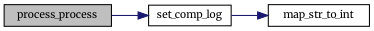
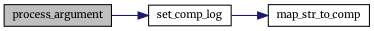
node "process_process": label "process_process" -> "process_argument"
node "map_str_to_int": label "map_str_to_int" -> "map_str_to_comp"
